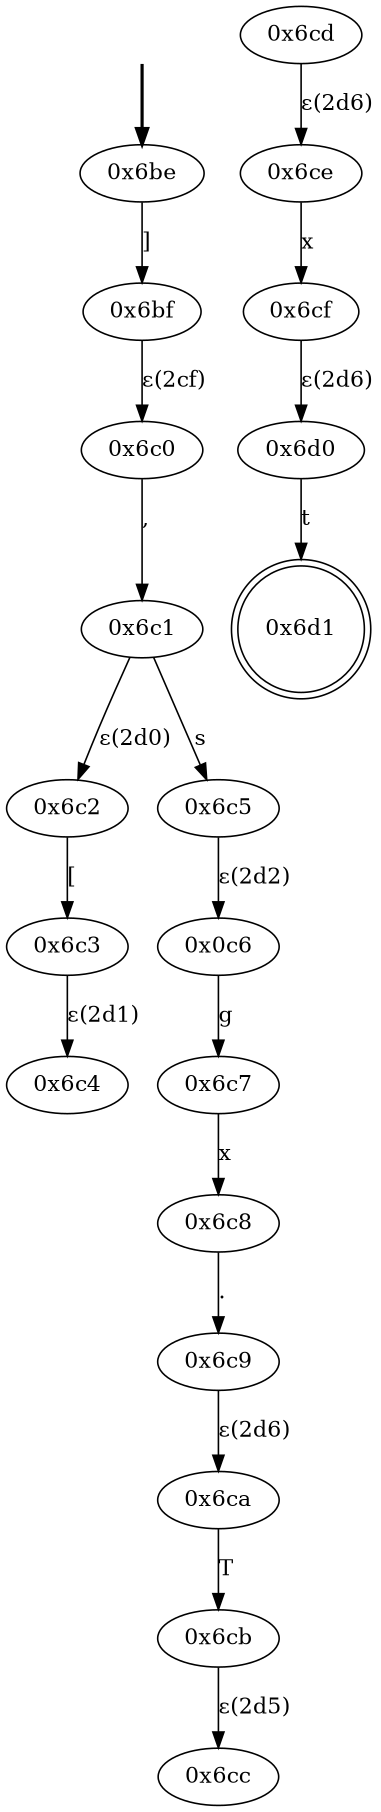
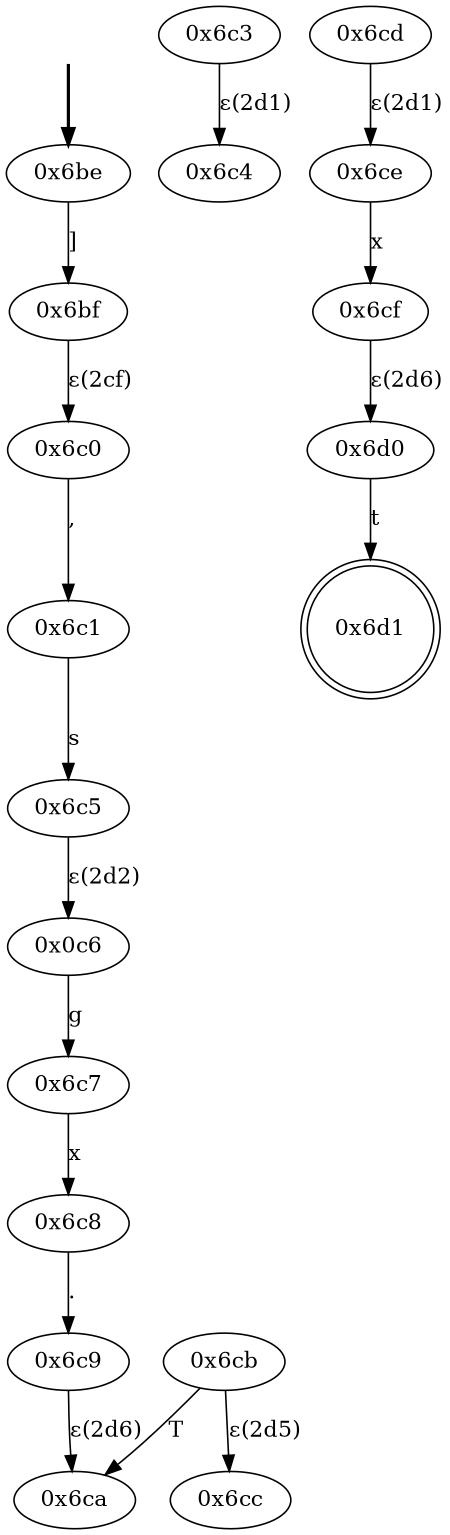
edge "0x6cd" -> "0x6ce": label "ε(2d6)" -> "ε(2d1)"
node "0x6c2": removed
edge "0x6ca" -> "0x6cb": reversed
